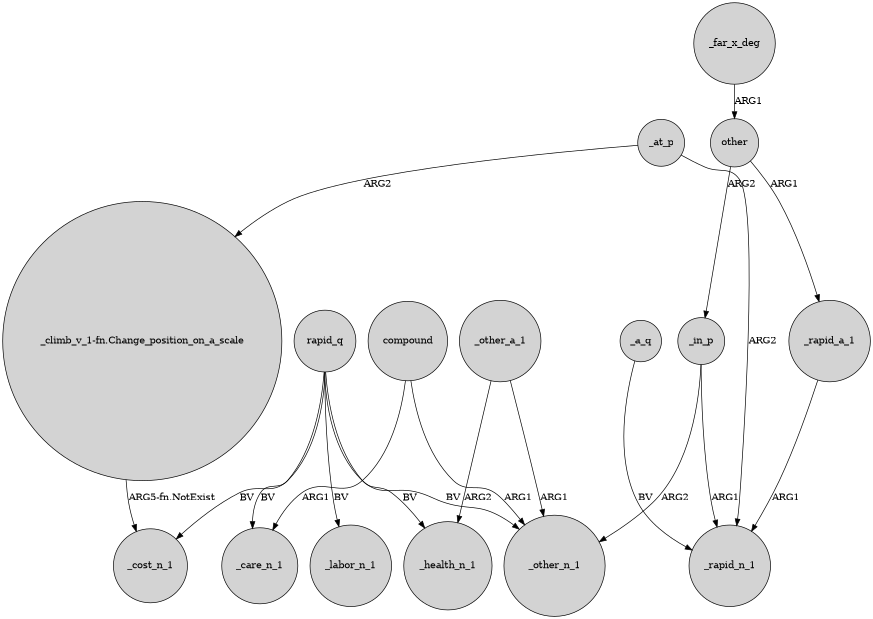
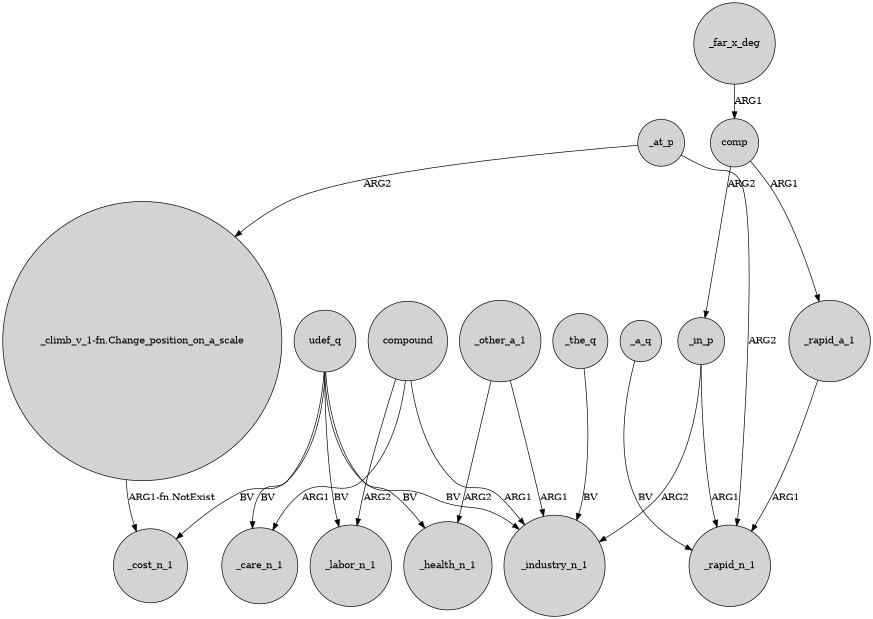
node "other": label "other" -> "comp"
node "rapid_q": label "rapid_q" -> "udef_q"
node "_the_q": added
edge "compound" -> "_labor_n_1": added, label "ARG2"
edge "_climb_v_1-fn.Change_position_on_a_scale" -> "_cost_n_1": label "ARG5-fn.NotExist" -> "ARG1-fn.NotExist"
node "_other_n_1": label "_other_n_1" -> "_industry_n_1"
